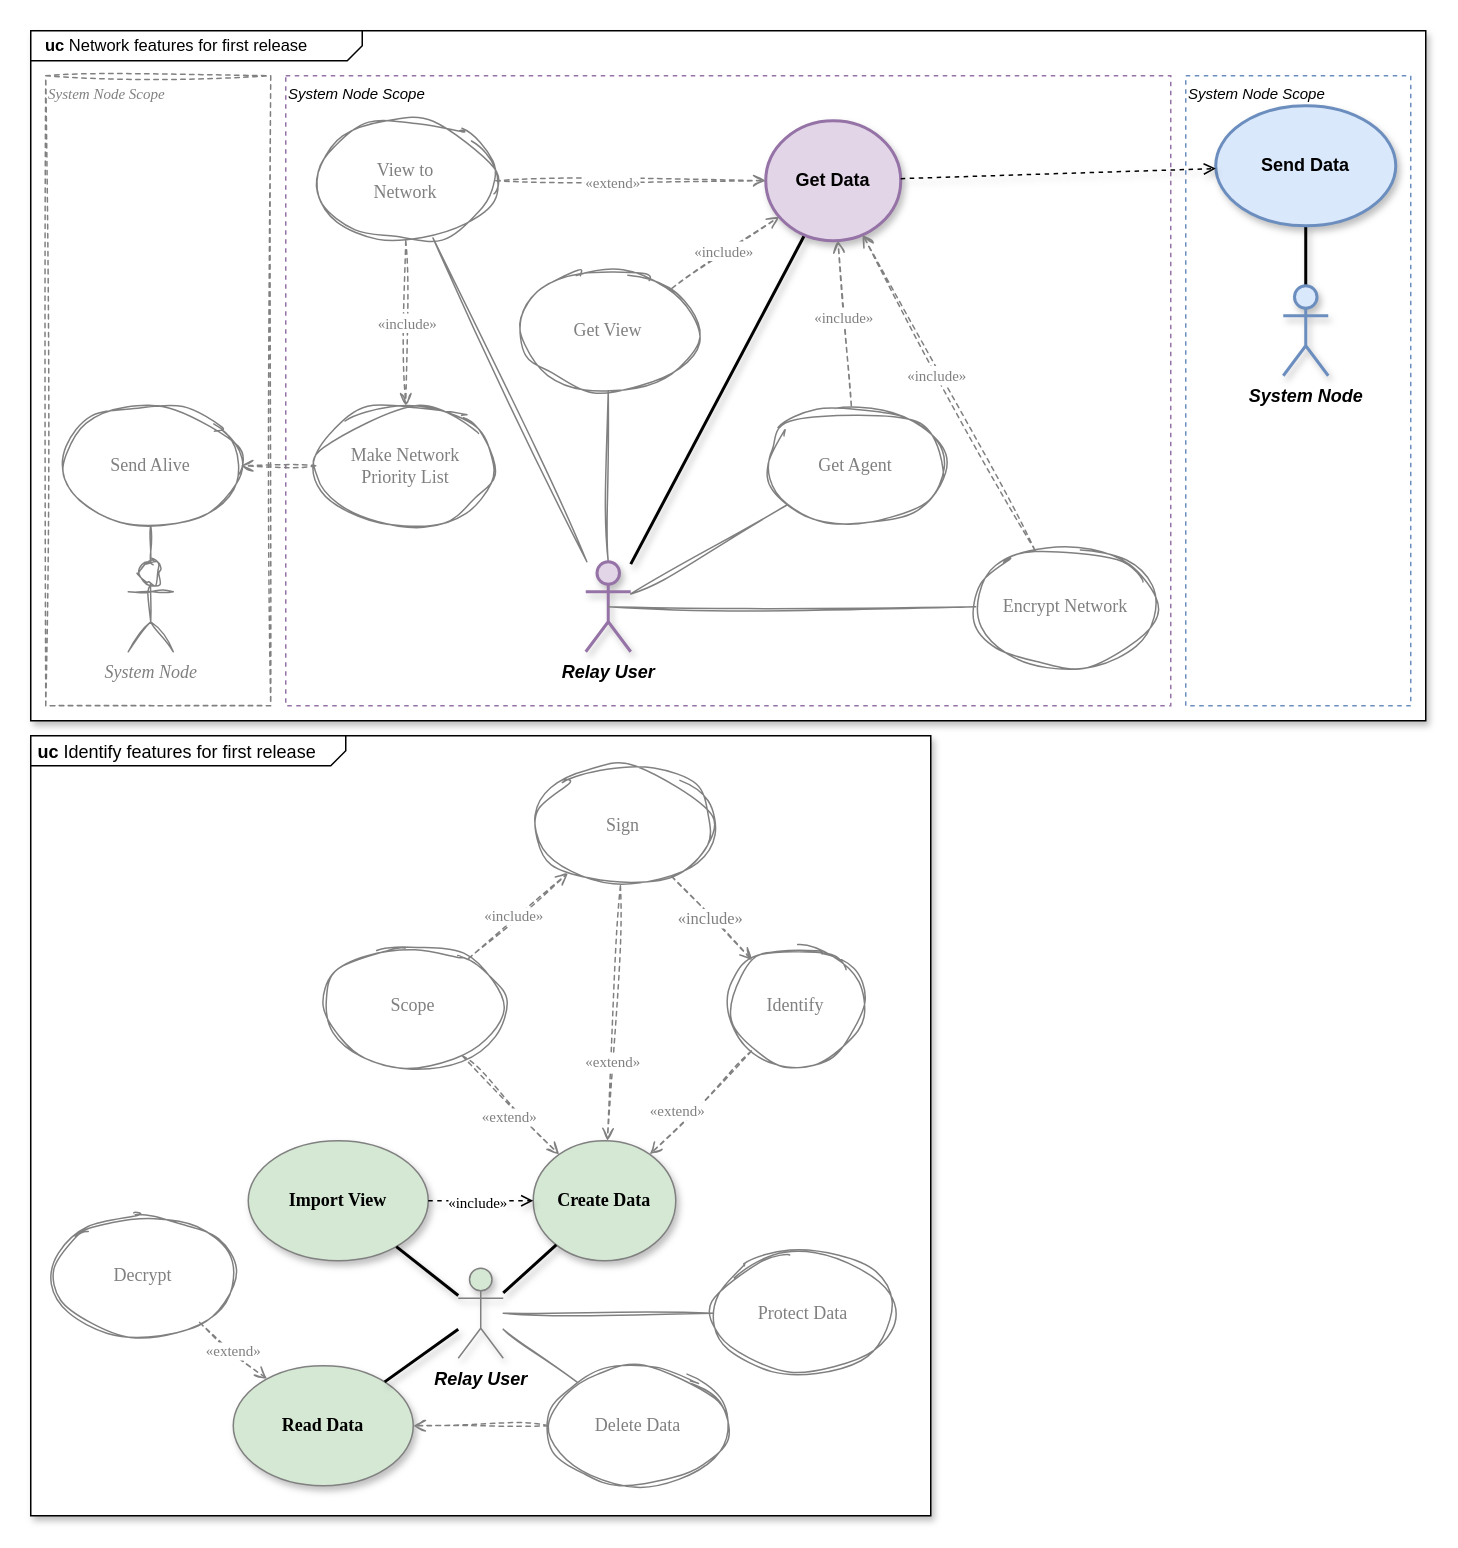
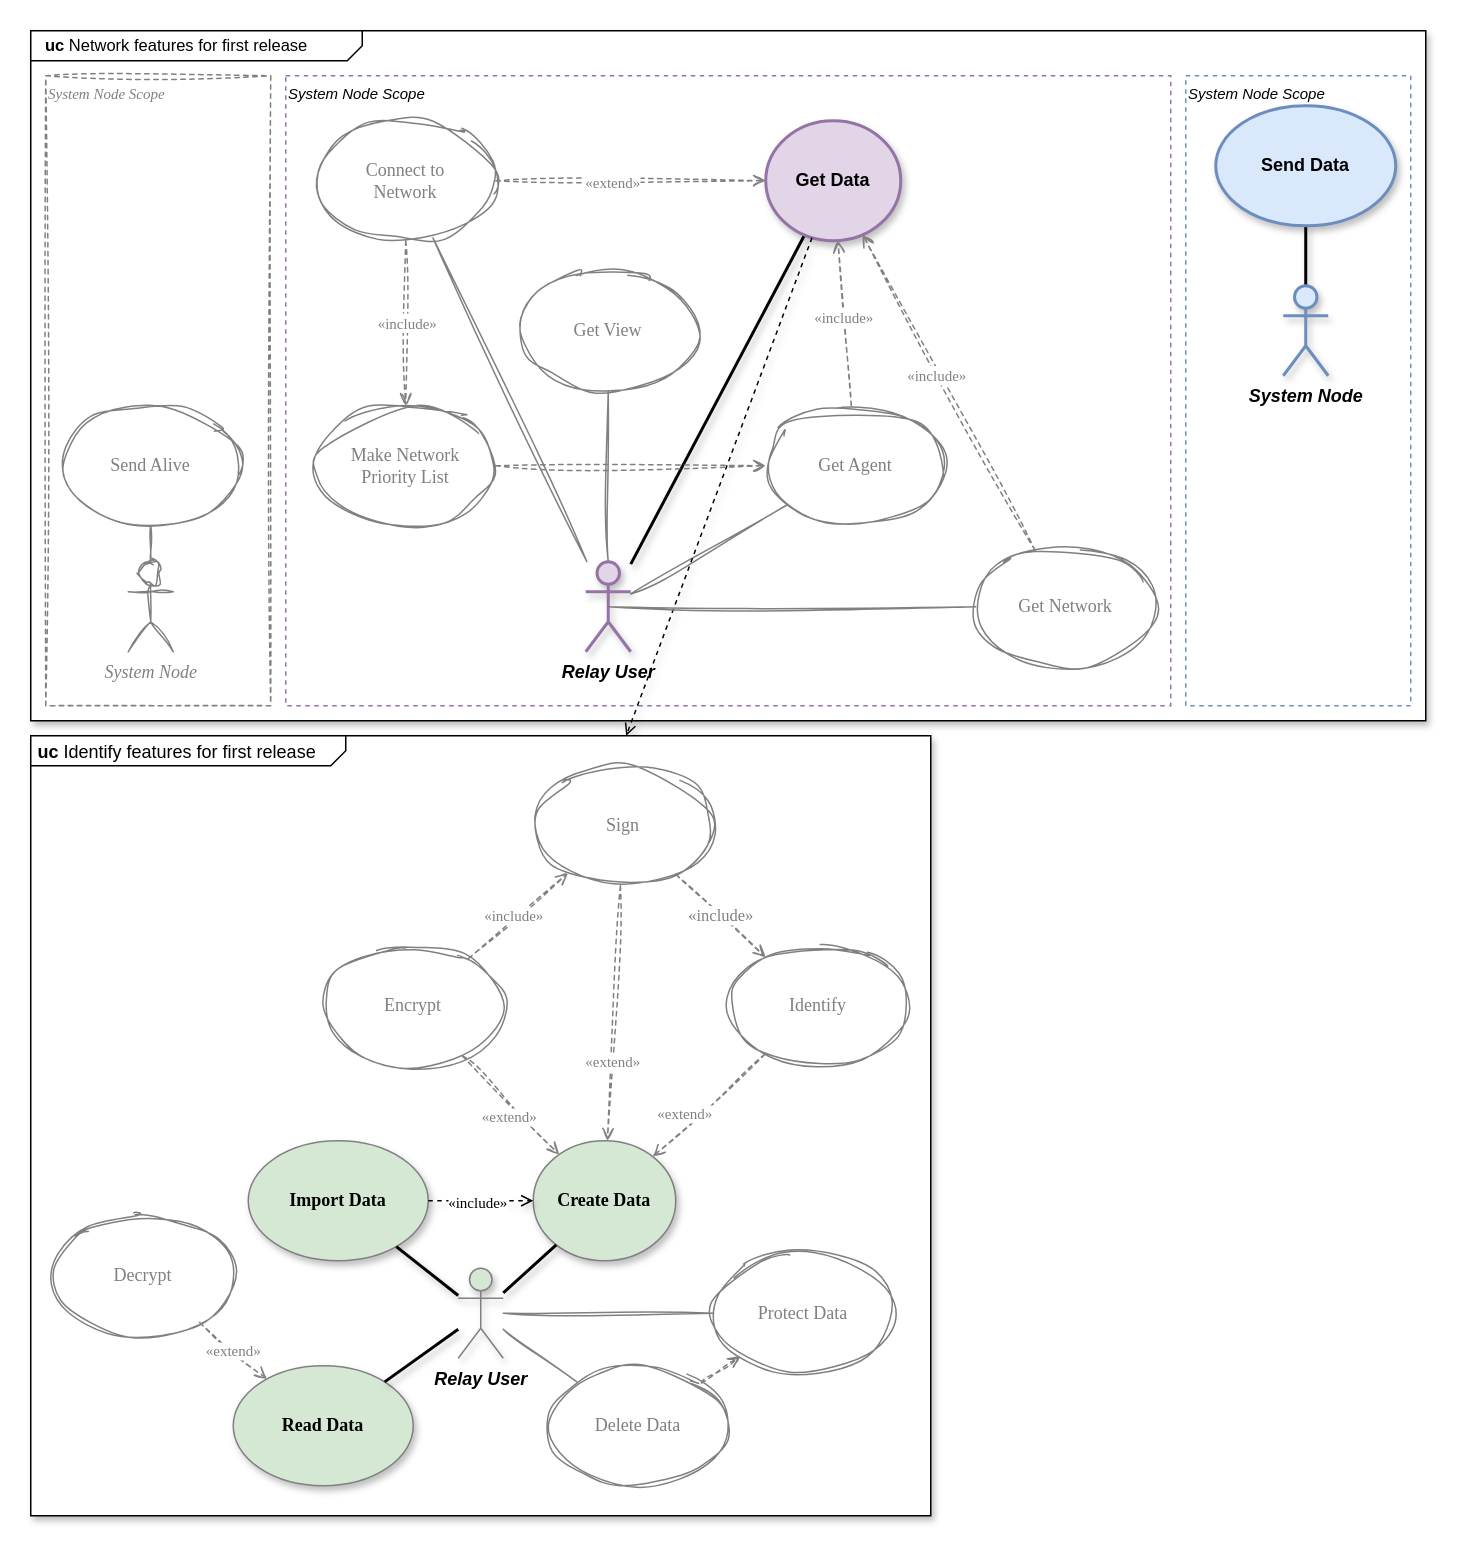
edge "Get Data" -> "Send Data": now "Get Data" -> "uc Identify features for first release"
node "View to Network": label "View to Network" -> "Connect to Network"
edge "Get View" -> "Get Data": removed, label "«include»"
edge "Make Network Priority List" -> "Send Alive": now "Make Network Priority List" -> "Get Agent"
node "Encrypt Network": label "Encrypt Network" -> "Get Network"
node "Scope": label "Scope" -> "Encrypt"
node "Identify": size 135x120 -> 180x120
node "Import View": label "Import View" -> "Import Data"
edge "Delete Data" -> "Read Data": now "Delete Data" -> "Protect Data"
